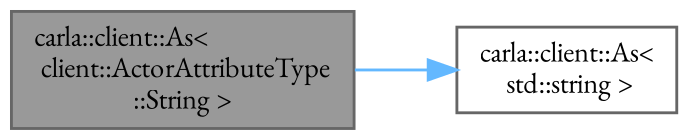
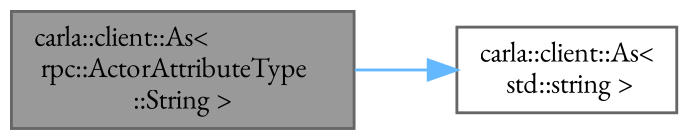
node "carla::client::As< client::ActorAttributeType ::String >": label "carla::client::As< client::ActorAttributeType ::String >" -> "carla::client::As< rpc::ActorAttributeType ::String >"
